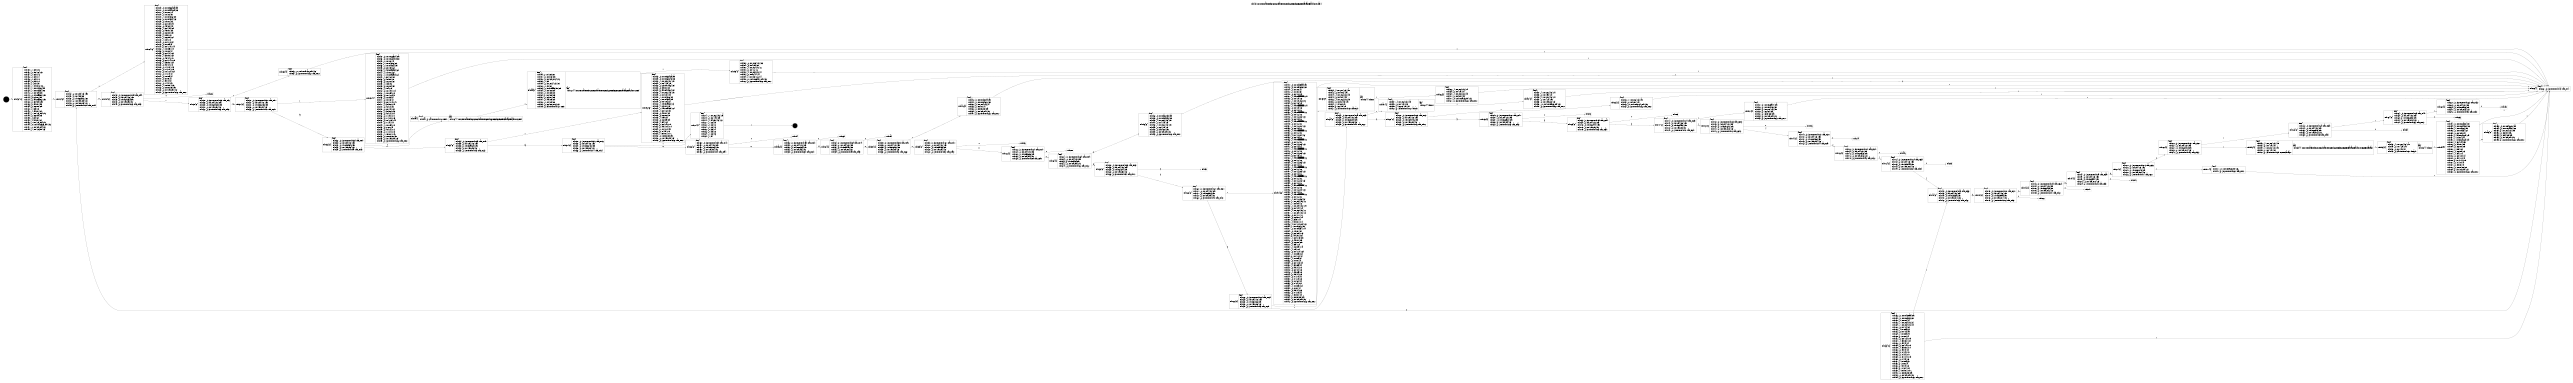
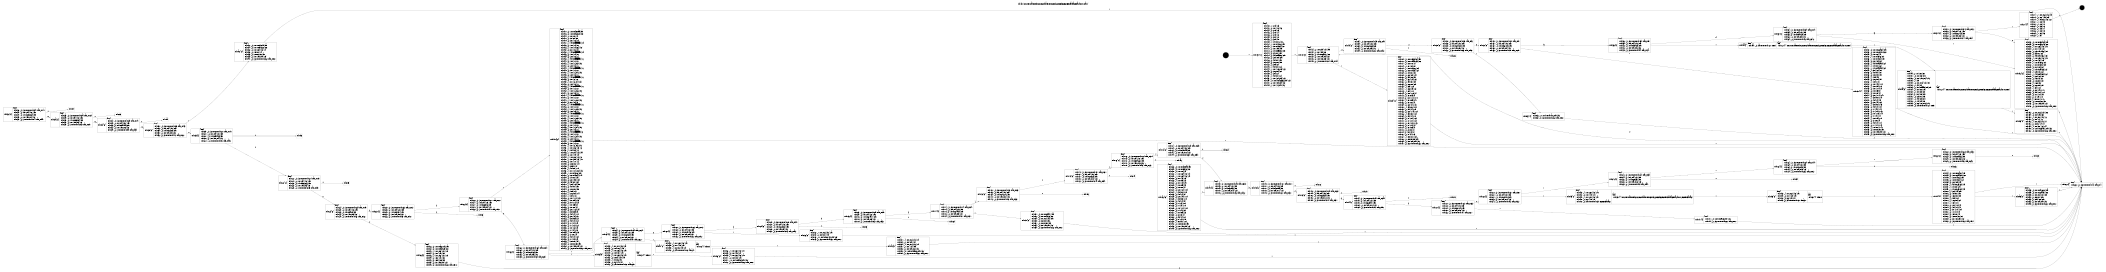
edge "0x401570 [28]" -> "0x40158c [28]": now "0x401570 [28]" -> "0x401c96 [123]"
